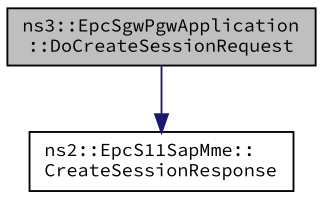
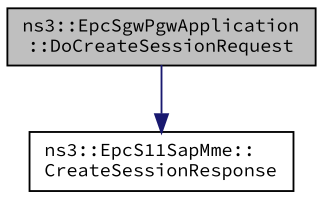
node "ns2::EpcS11SapMme:: CreateSessionResponse": label "ns2::EpcS11SapMme:: CreateSessionResponse" -> "ns3::EpcS11SapMme:: CreateSessionResponse"
